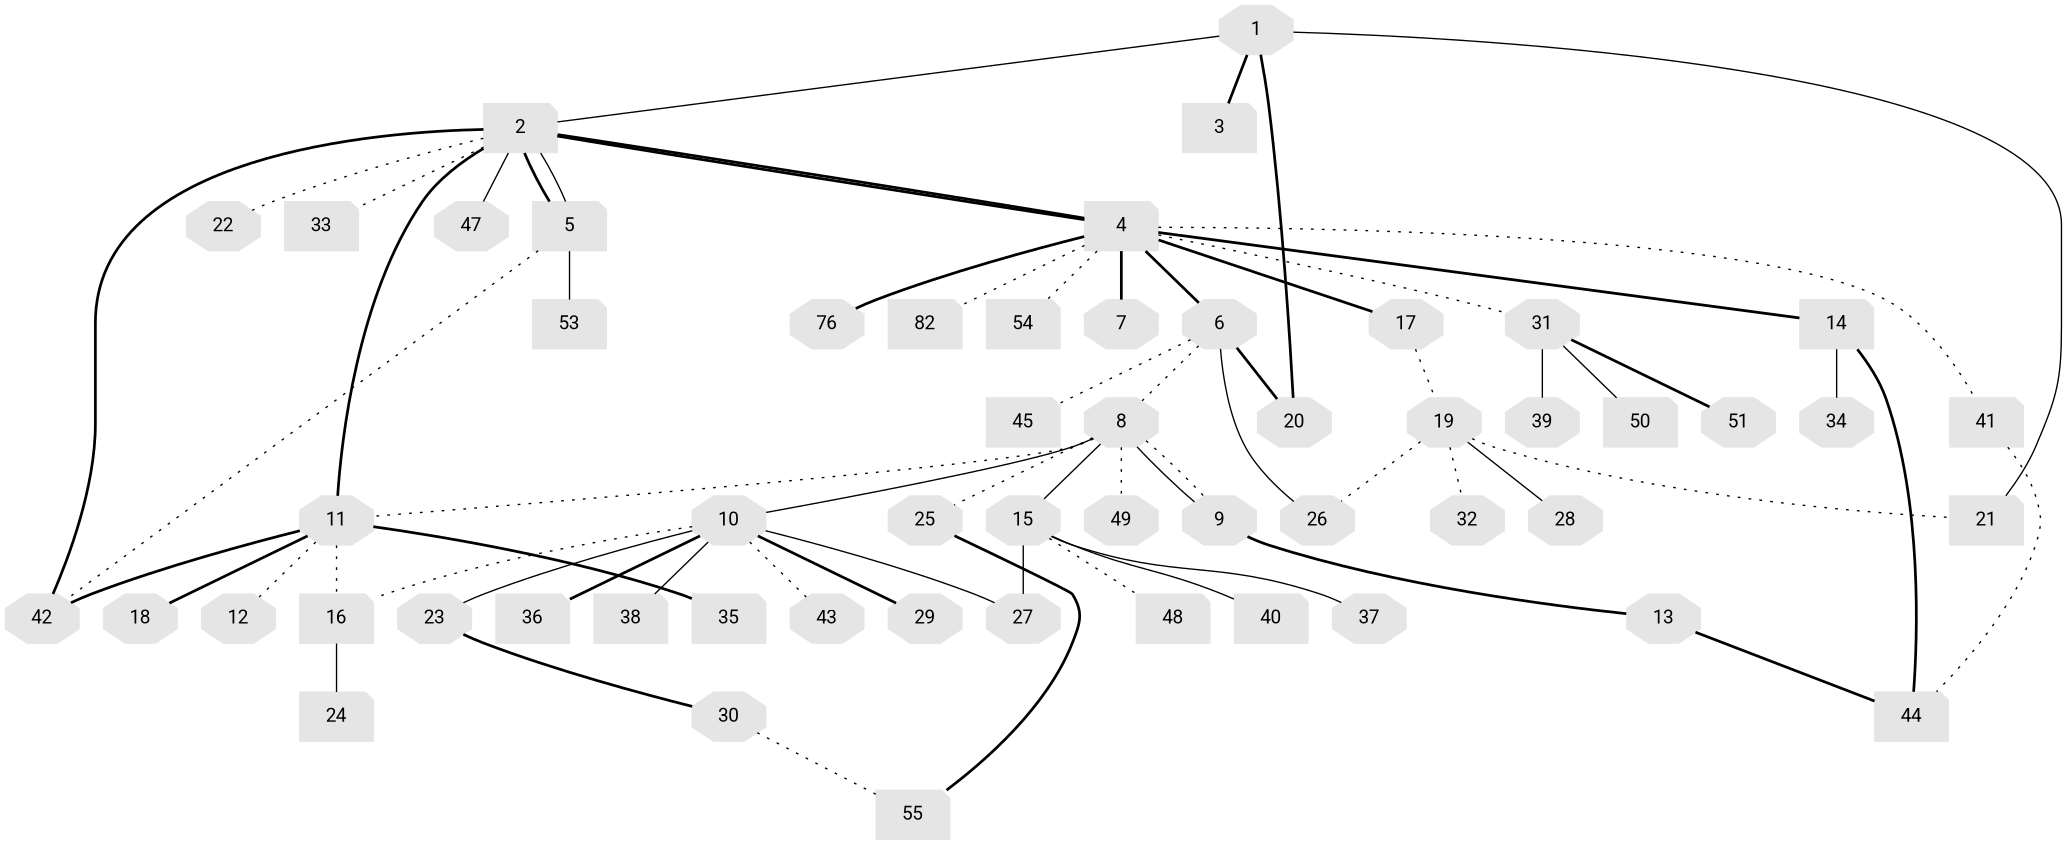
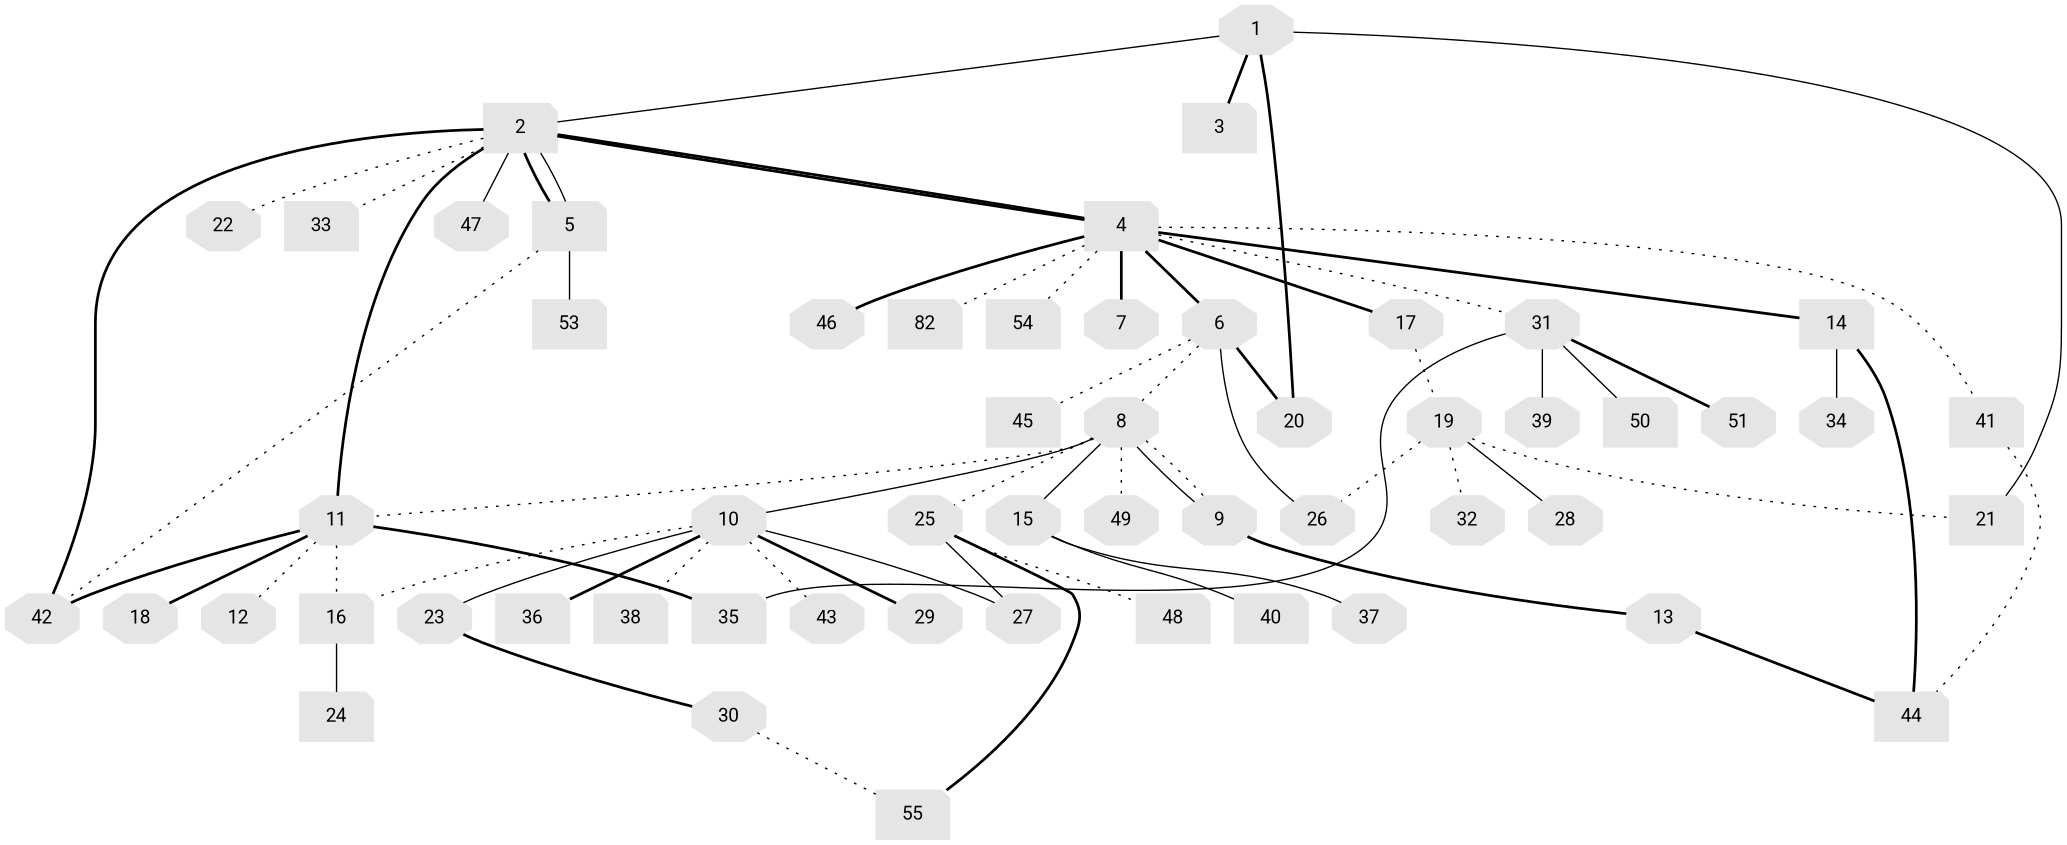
node "76": label "76" -> "46"
edge "15" -- "48": now "25" -- "48"
edge "10" -- "38": style solid -> dotted
edge "15" -- "27": now "25" -- "27"
edge "31" -- "35": added
